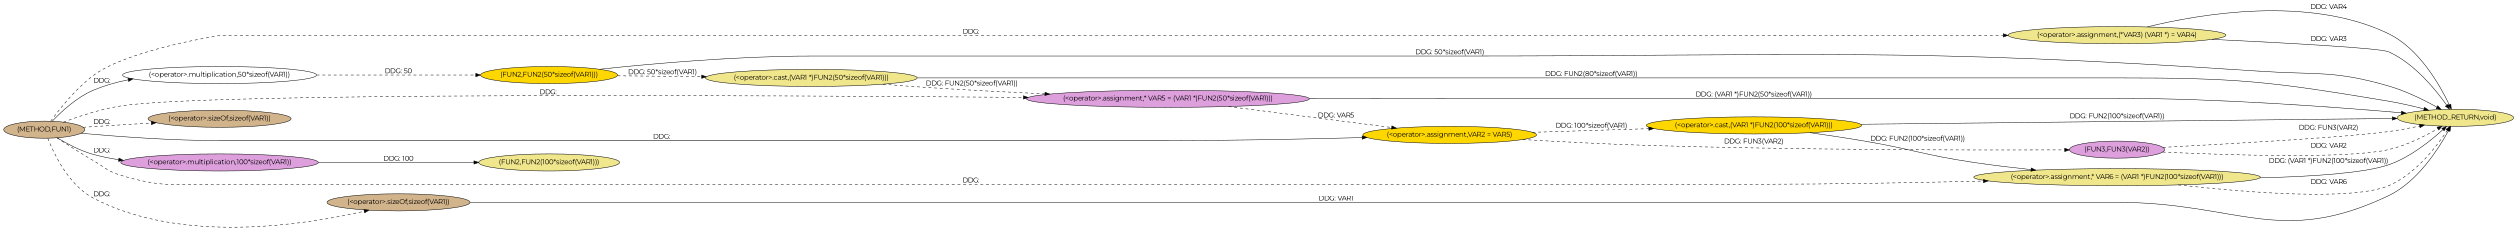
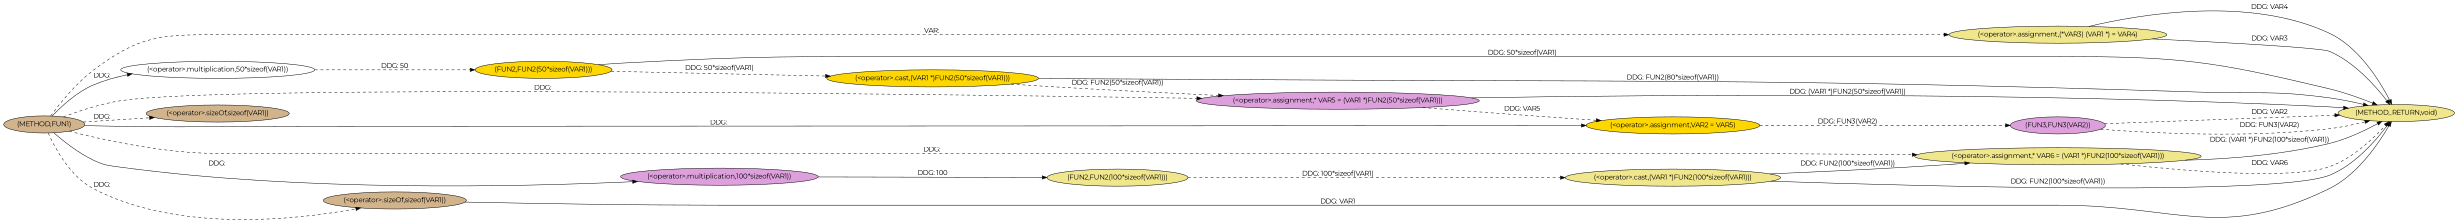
edge "(METHOD,FUN1)" -> "(<operator>.assignment,(*VAR3) (VAR1 *) = VAR4)": label "DDG: " -> "VAR: "
node "(<operator>.cast,(VAR1 *)FUN2(50*sizeof(VAR1)))": fillcolor khaki -> gold
node "(<operator>.cast,(VAR1 *)FUN2(100*sizeof(VAR1)))": fillcolor gold -> khaki
edge "(<operator>.assignment,VAR2 = VAR5)" -> "(<operator>.cast,(VAR1 *)FUN2(100*sizeof(VAR1)))": now "(FUN2,FUN2(100*sizeof(VAR1)))" -> "(<operator>.cast,(VAR1 *)FUN2(100*sizeof(VAR1)))"
